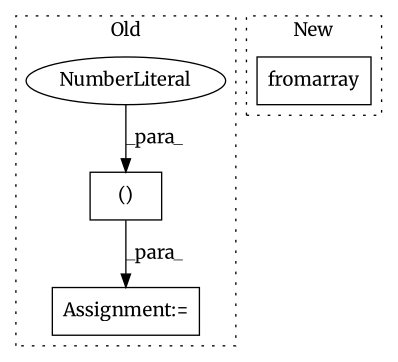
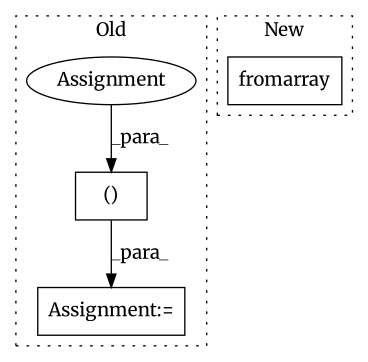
node "NumberLiteral": label "NumberLiteral" -> "Assignment"
